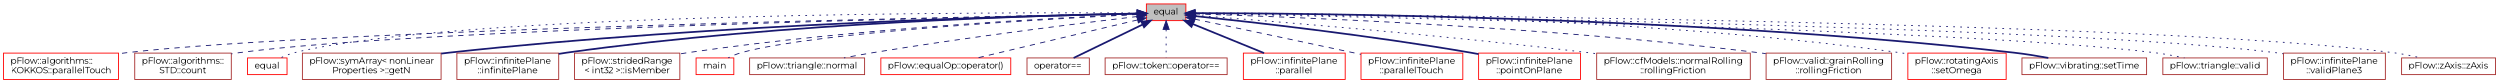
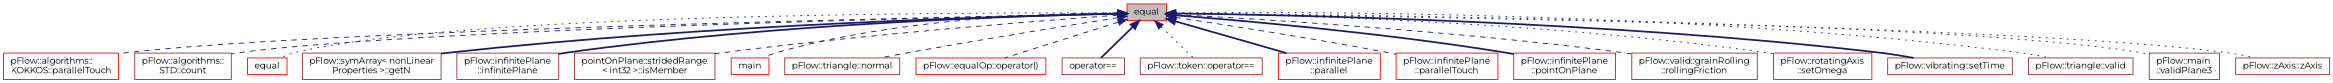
node "pFlow::stridedRange < int32 >::isMember": label "pFlow::stridedRange < int32 >::isMember" -> "pointOnPlane::stridedRange < int32 >::isMember"
node "pFlow::cfModels::normalRolling ::rollingFriction": removed
node "pFlow::infinitePlane ::validPlane3": label "pFlow::infinitePlane ::validPlane3" -> "pFlow::main ::validPlane3"
